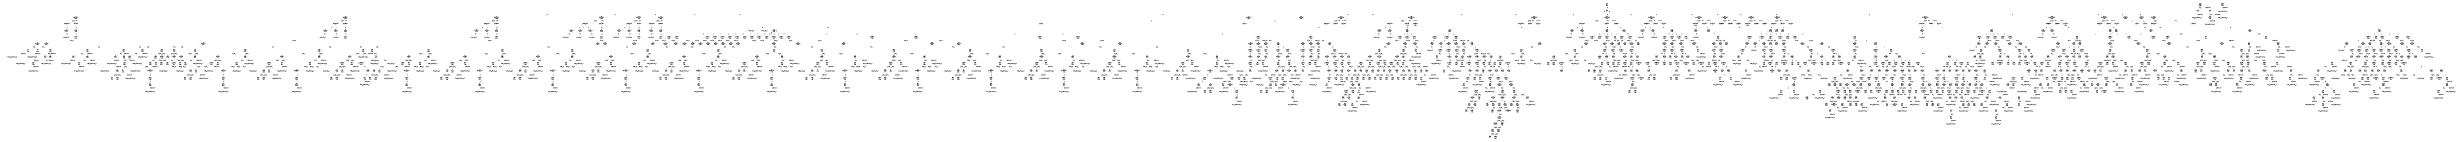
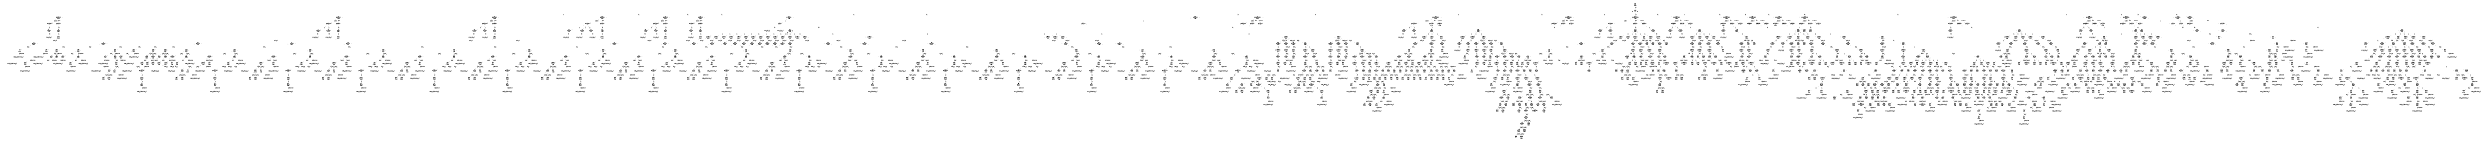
edge "261:286 SgAssignOp 2 0x836cc28" -- "0x8309c80__originalExpressionTree__null": now "261:286 SgAssignOp 2 0x836cc28" -- "276:285 SgCastExp 2 0x8309c80"
node "0x83a3700__builtin_args__null": removed
node "2220:2231 SgExprListExp 2 0x82cde64": added
